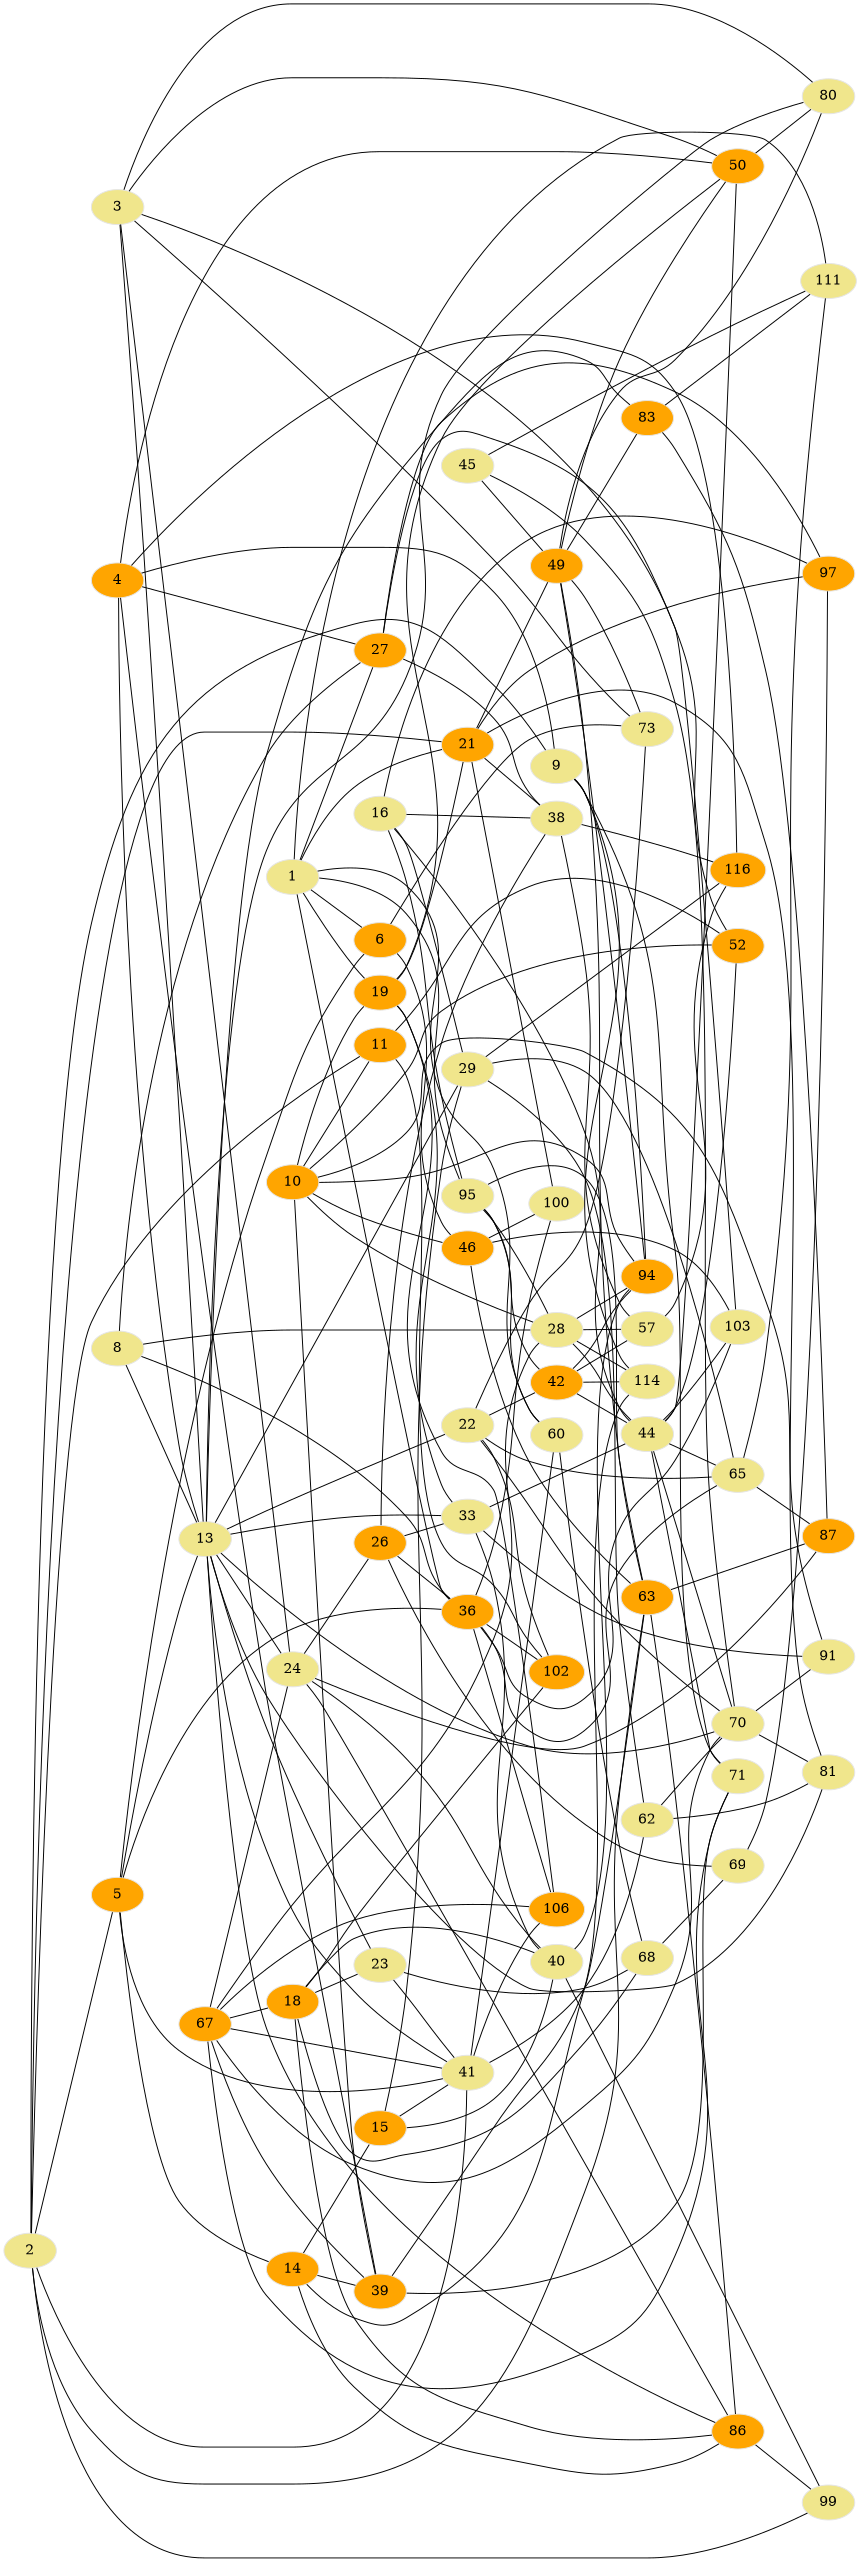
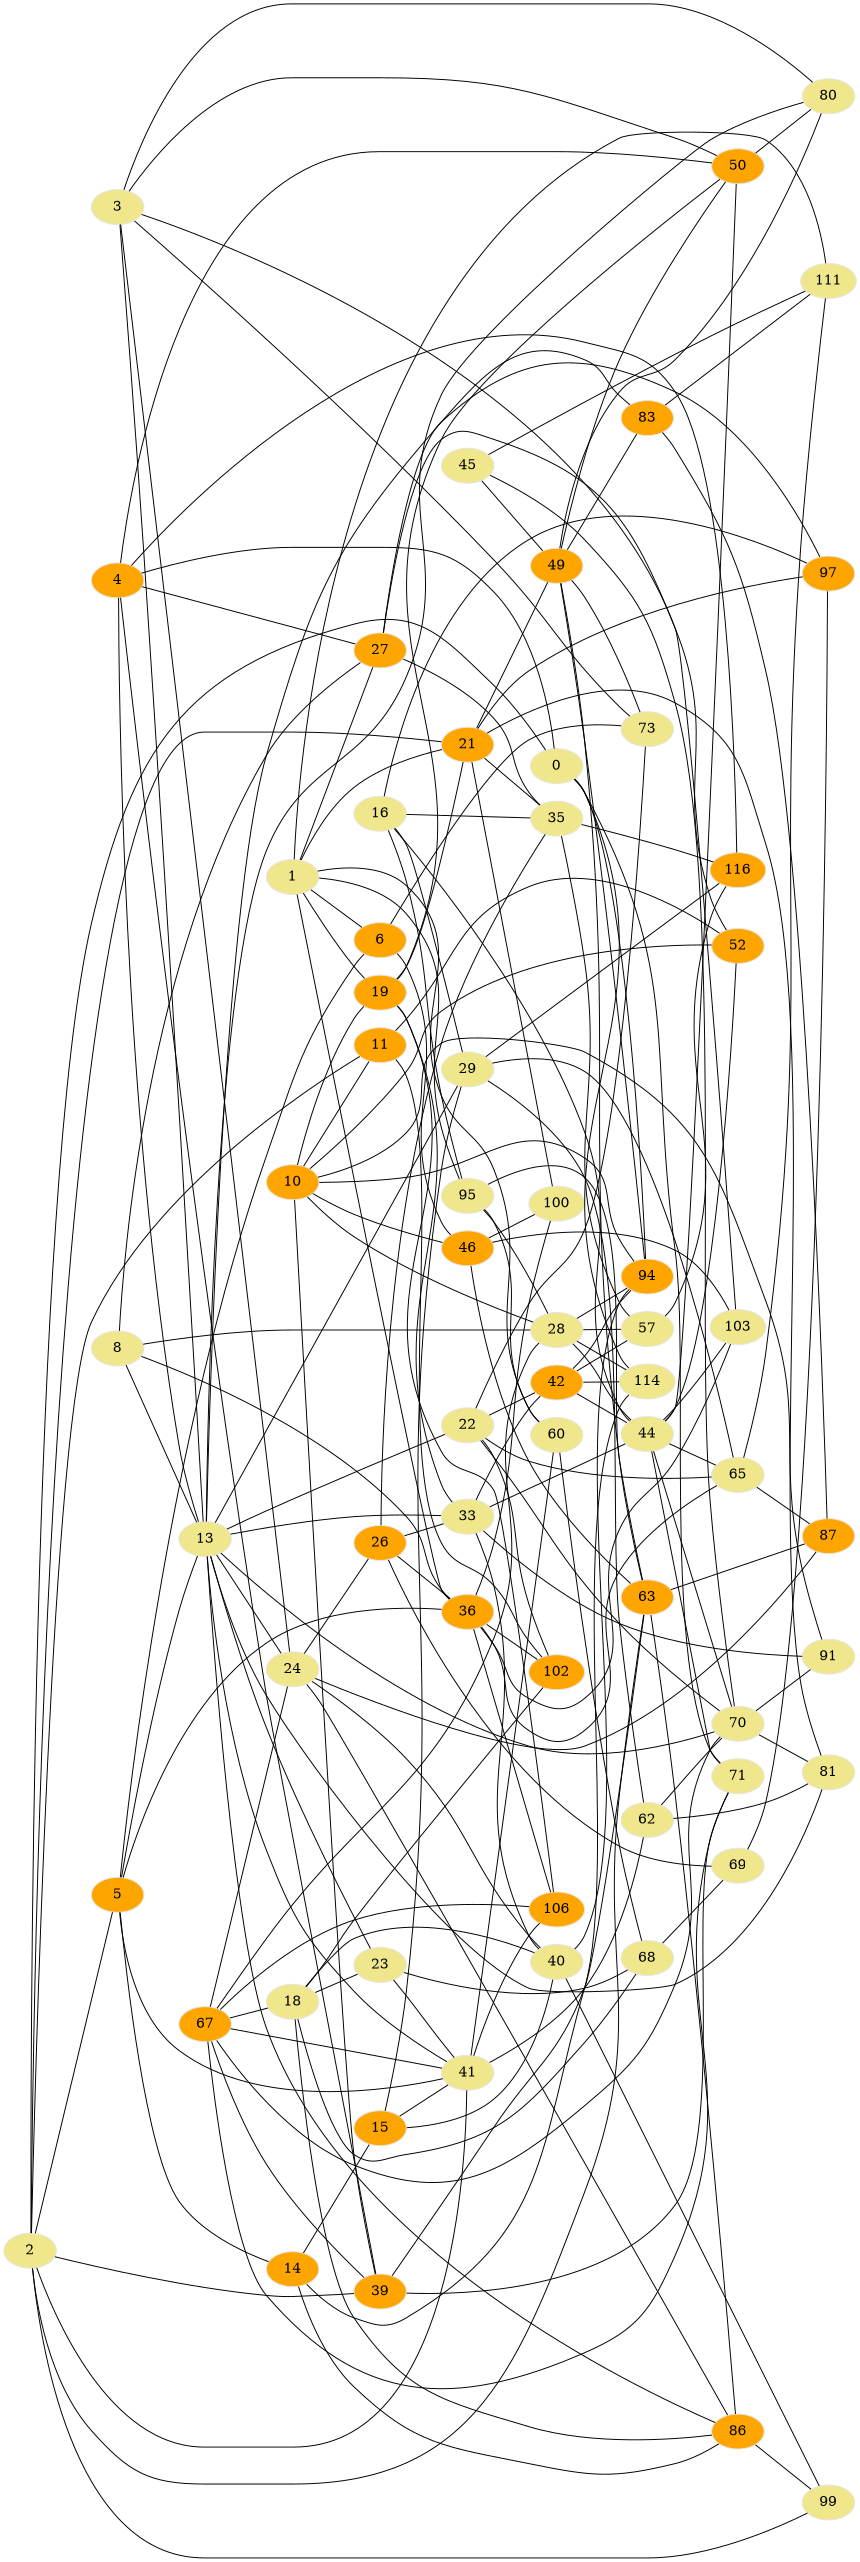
node "9": label "9" -> "0"
node "38": label "38" -> "35"
edge "95" -- "42": now "33" -- "42"
node "18": fillcolor orange -> khaki
edge "14" -- "39": now "2" -- "39"
